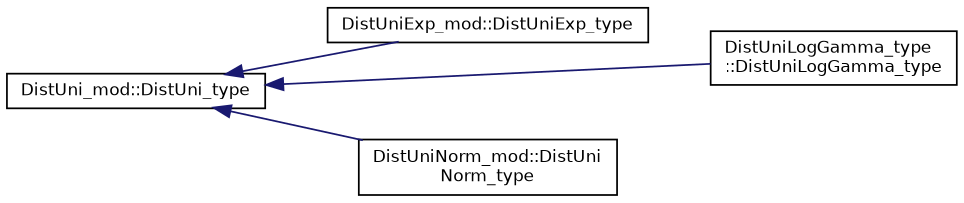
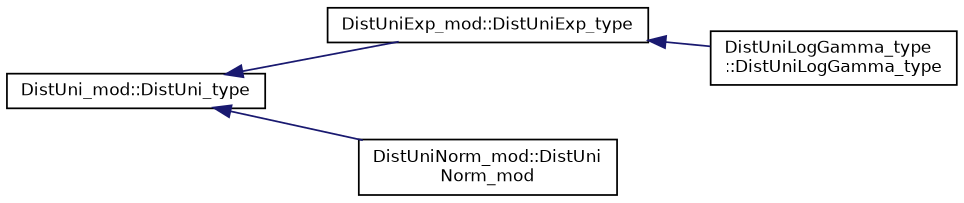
edge "DistUniLogGamma_type ::DistUniLogGamma_type" -> "DistUni_mod::DistUni_type": now "DistUniLogGamma_type ::DistUniLogGamma_type" -> "DistUniExp_mod::DistUniExp_type"
node "DistUniNorm_mod::DistUni Norm_type": label "DistUniNorm_mod::DistUni Norm_type" -> "DistUniNorm_mod::DistUni Norm_mod"
